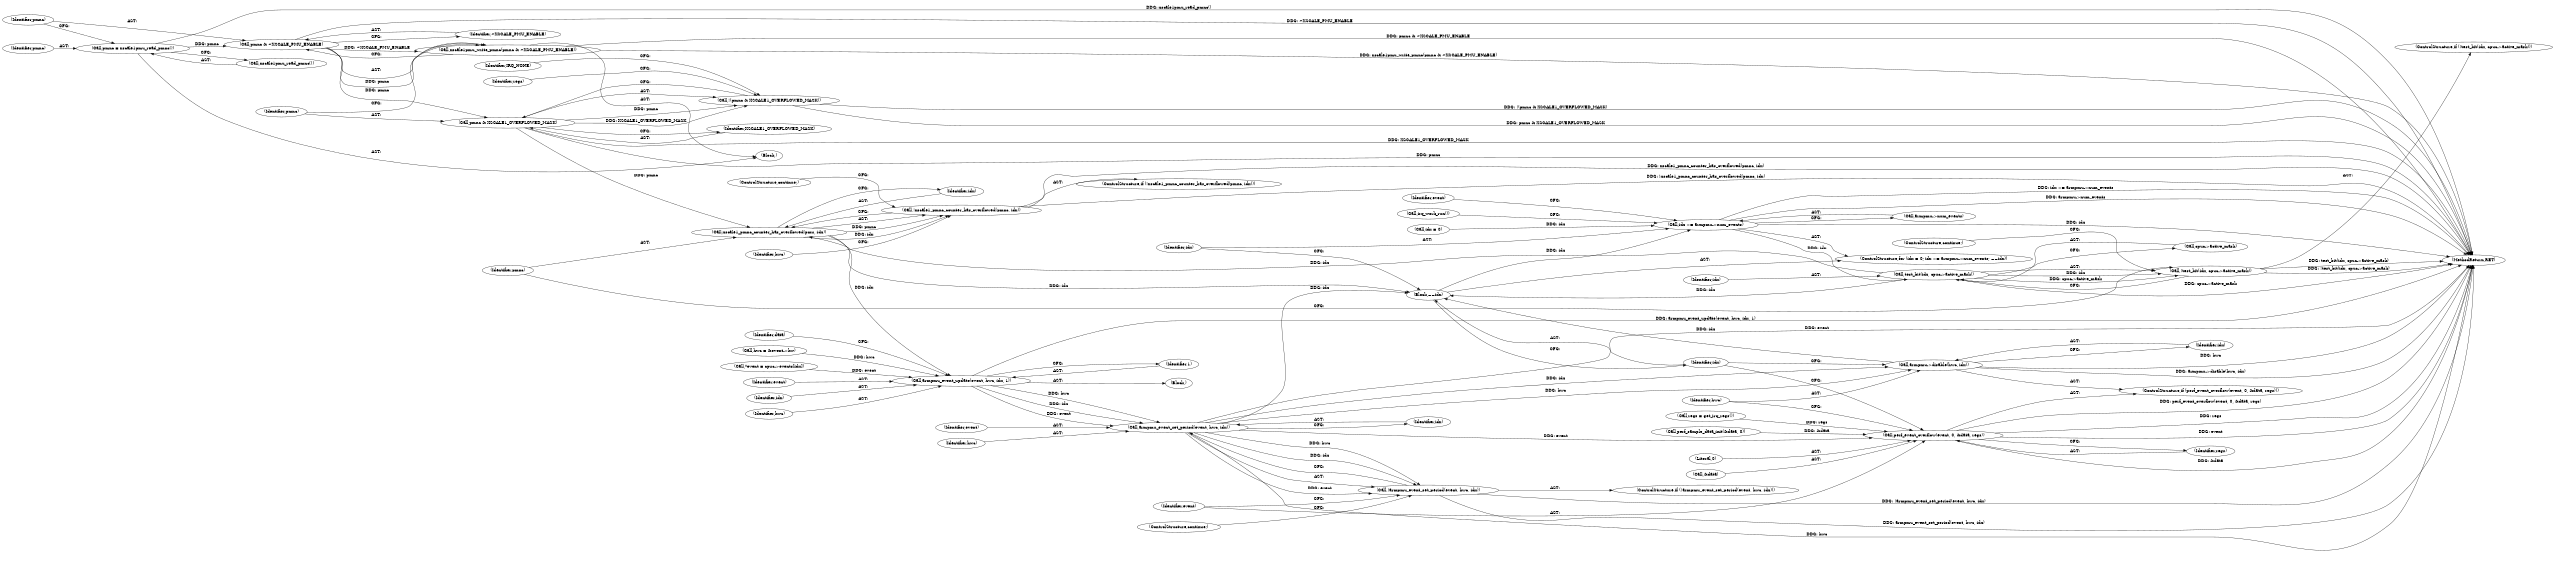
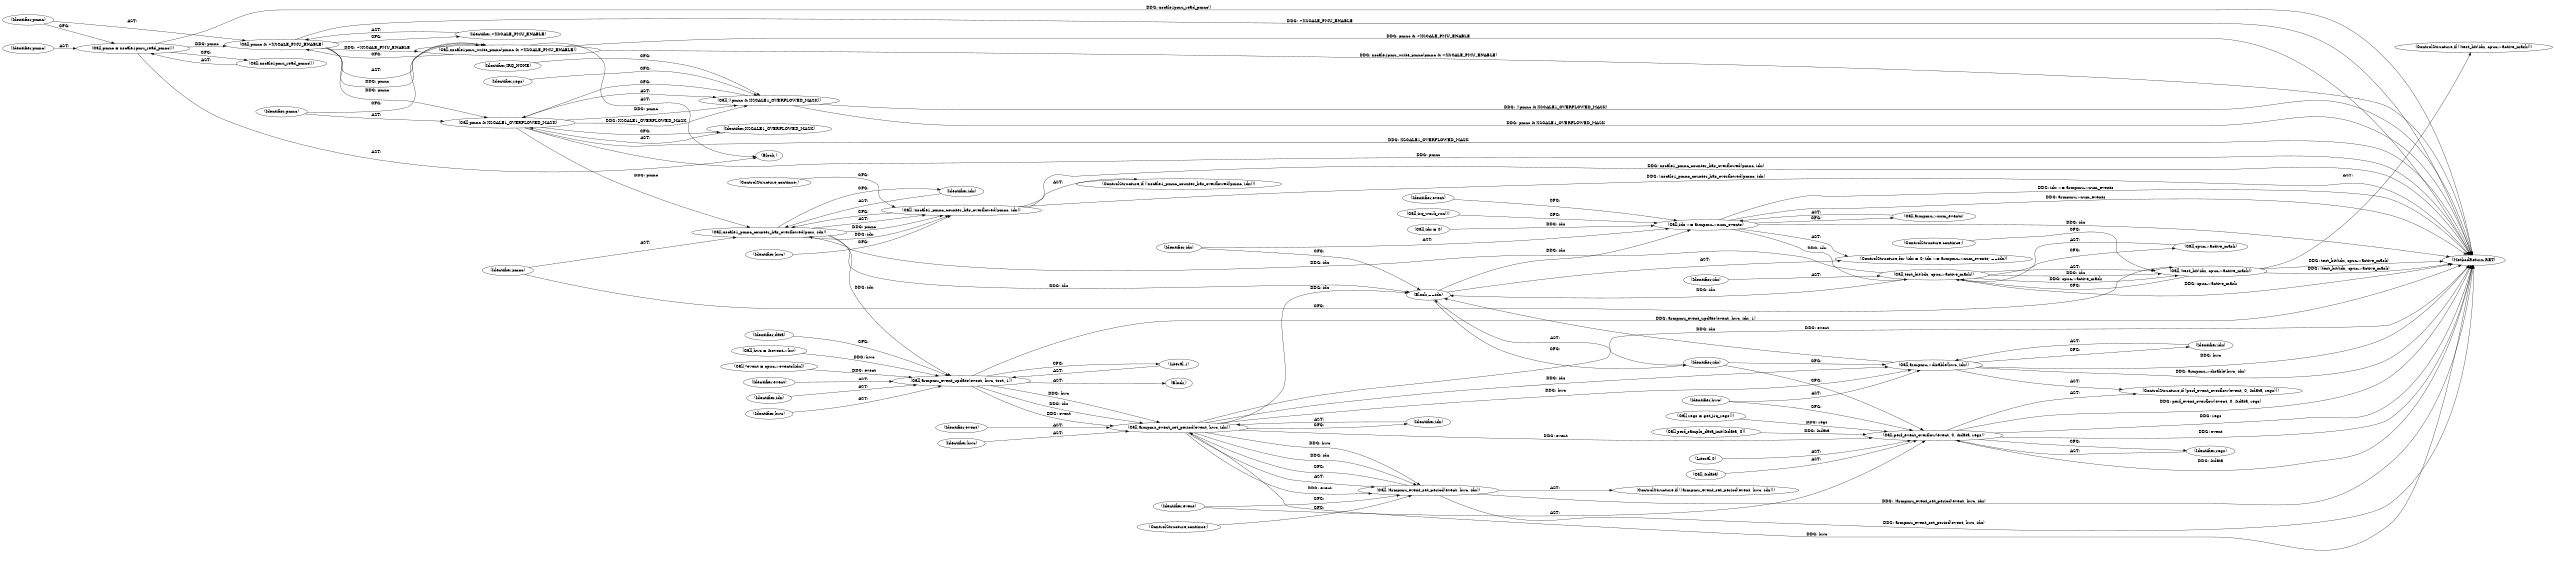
node "(Identifier,1)": label "(Identifier,1)" -> "(Literal,1)"
node "(Call,armpmu_event_update(event, hwc, idx, 1))": label "(Call,armpmu_event_update(event, hwc, idx, 1))" -> "(Call,armpmu_event_update(event, hwc, test, 1))"
